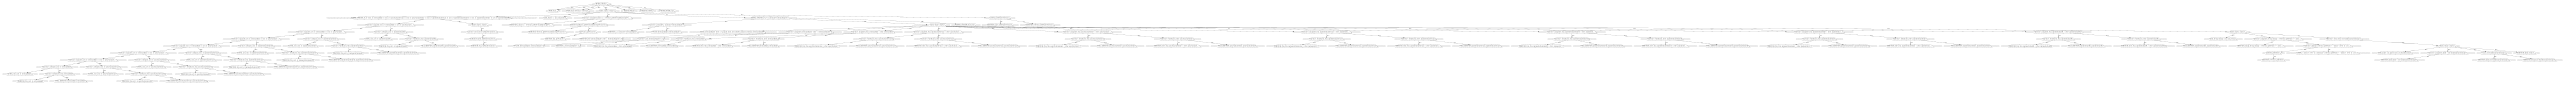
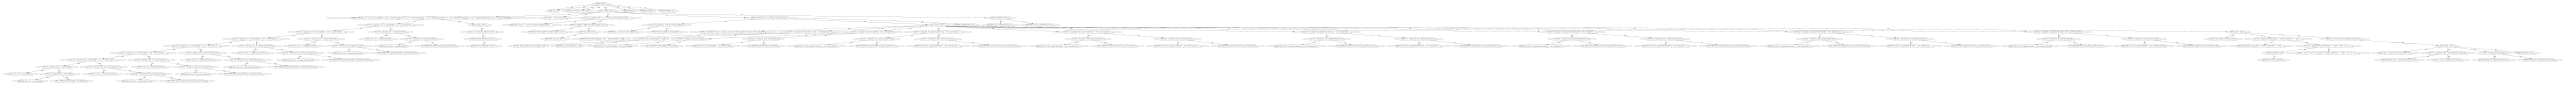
node "(<operator>.alloc,new BuildException(message))": added
